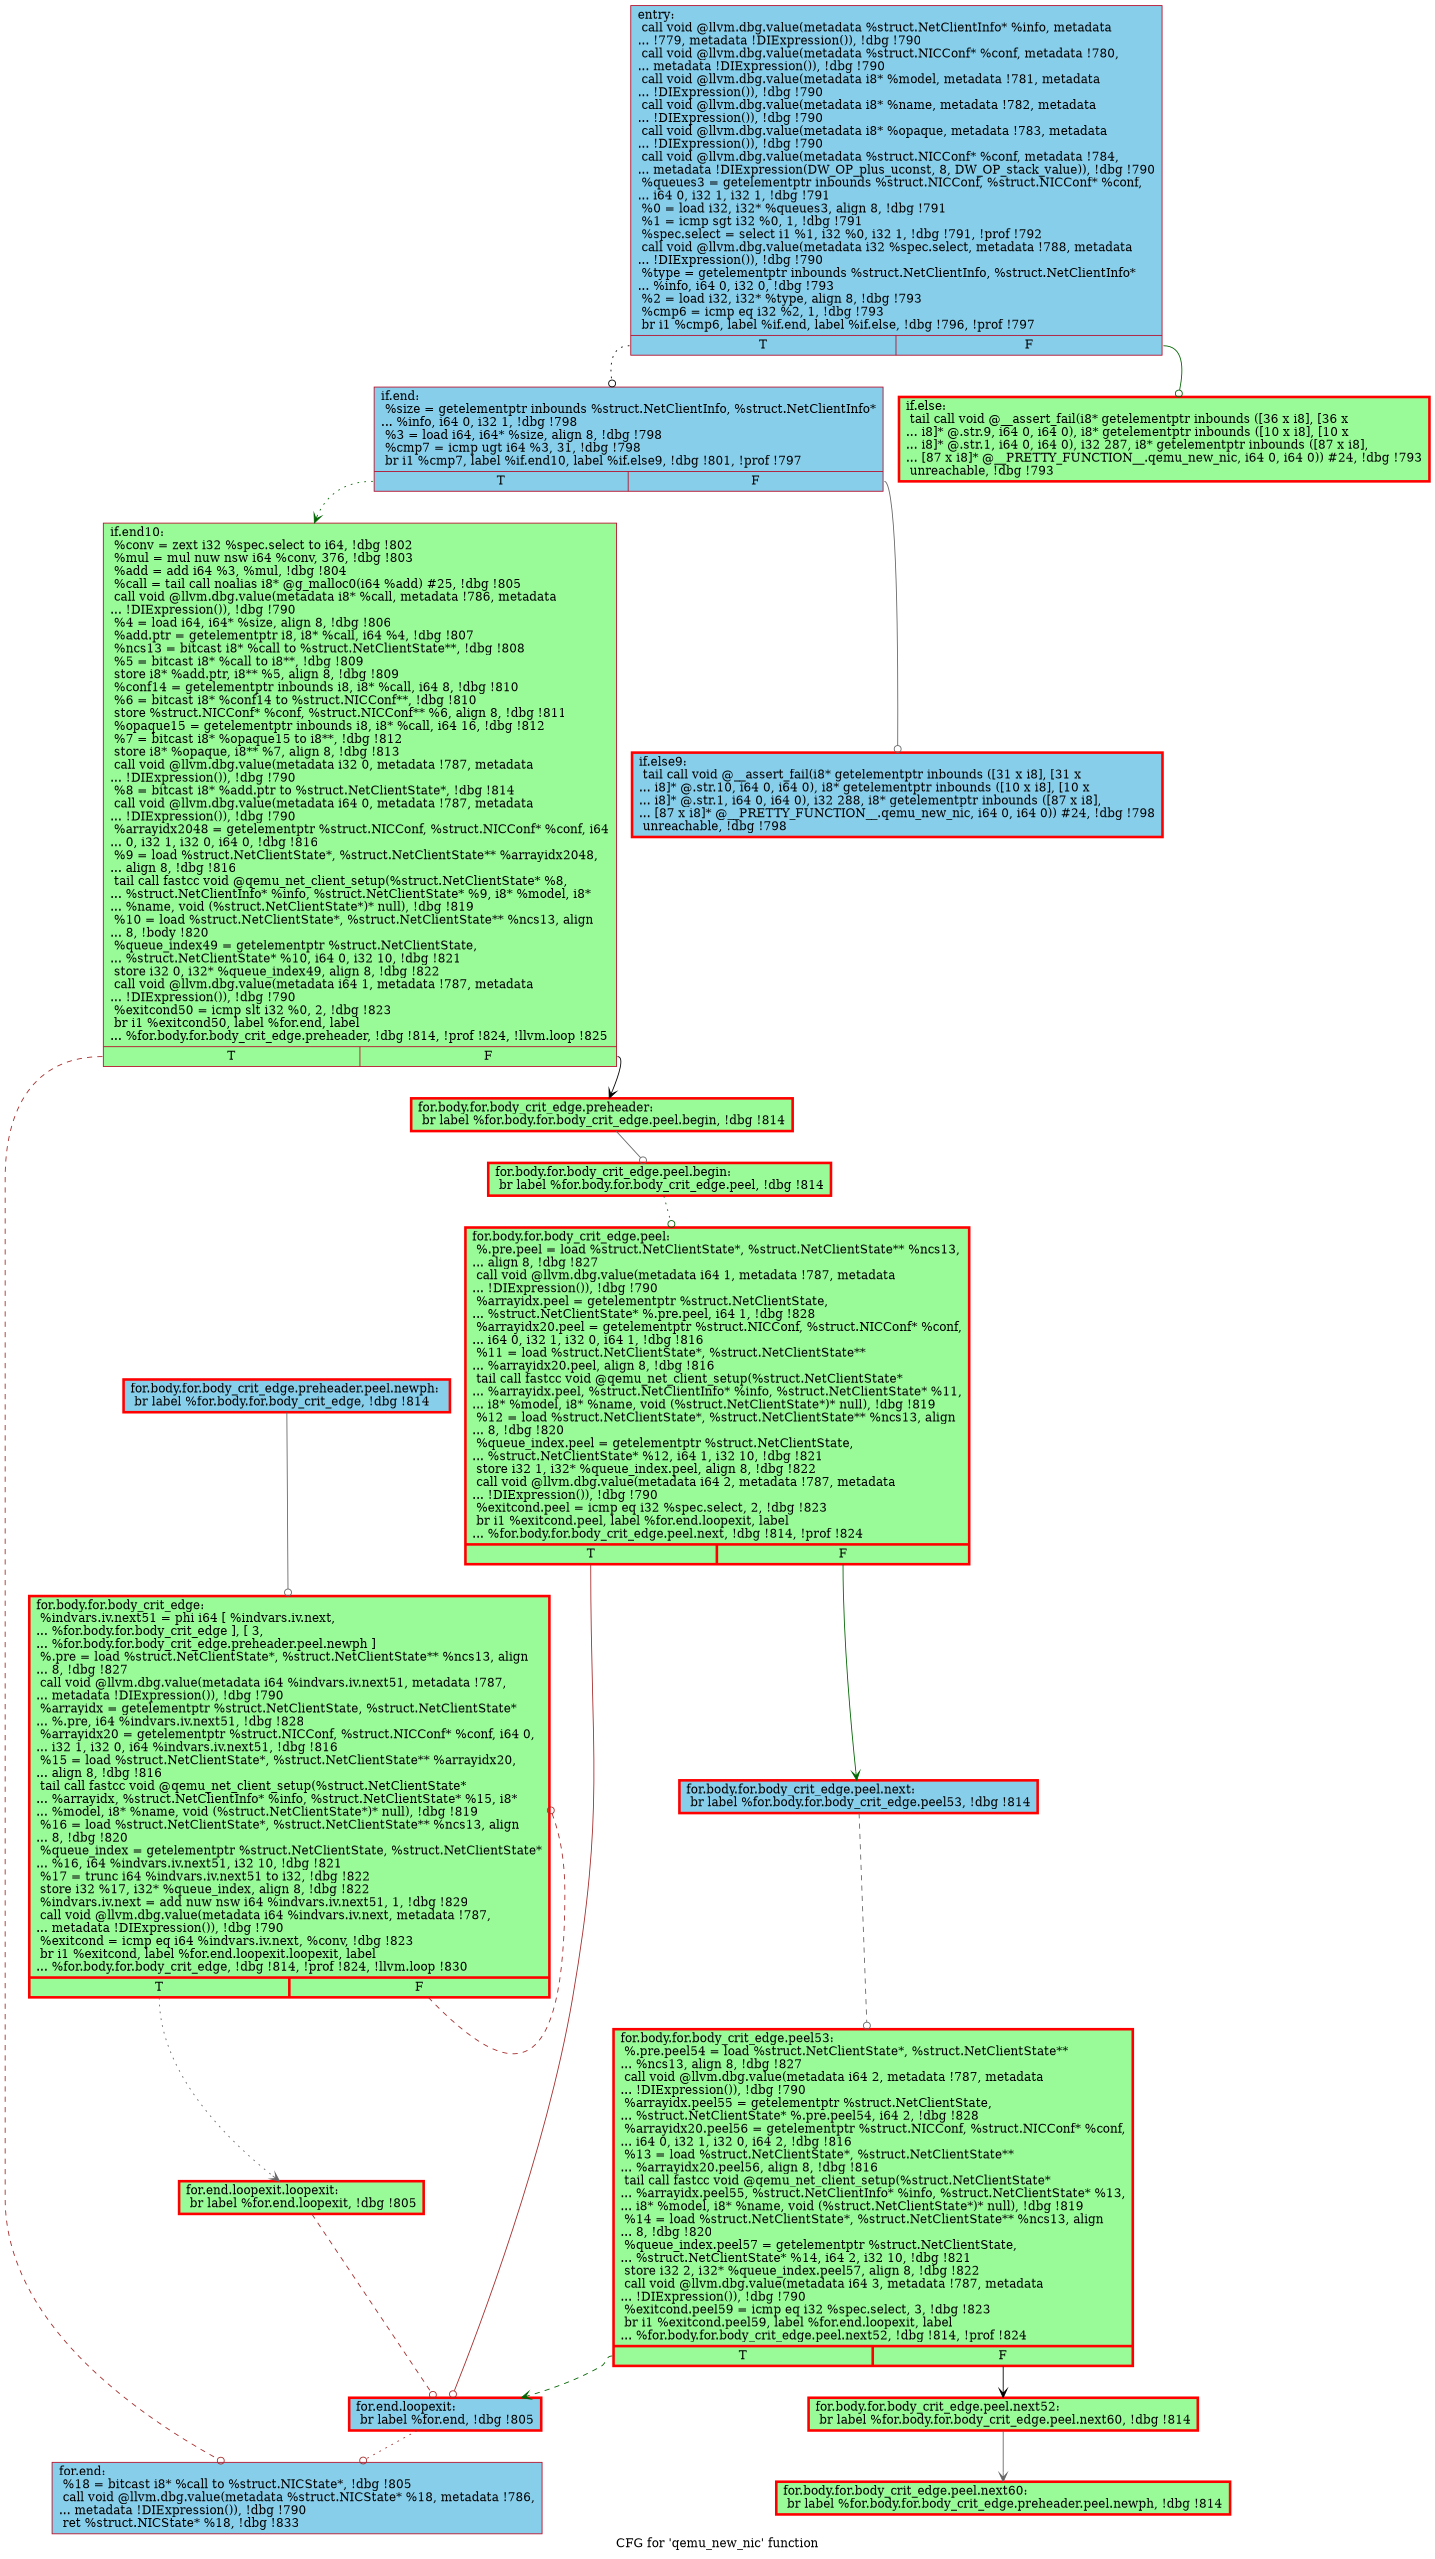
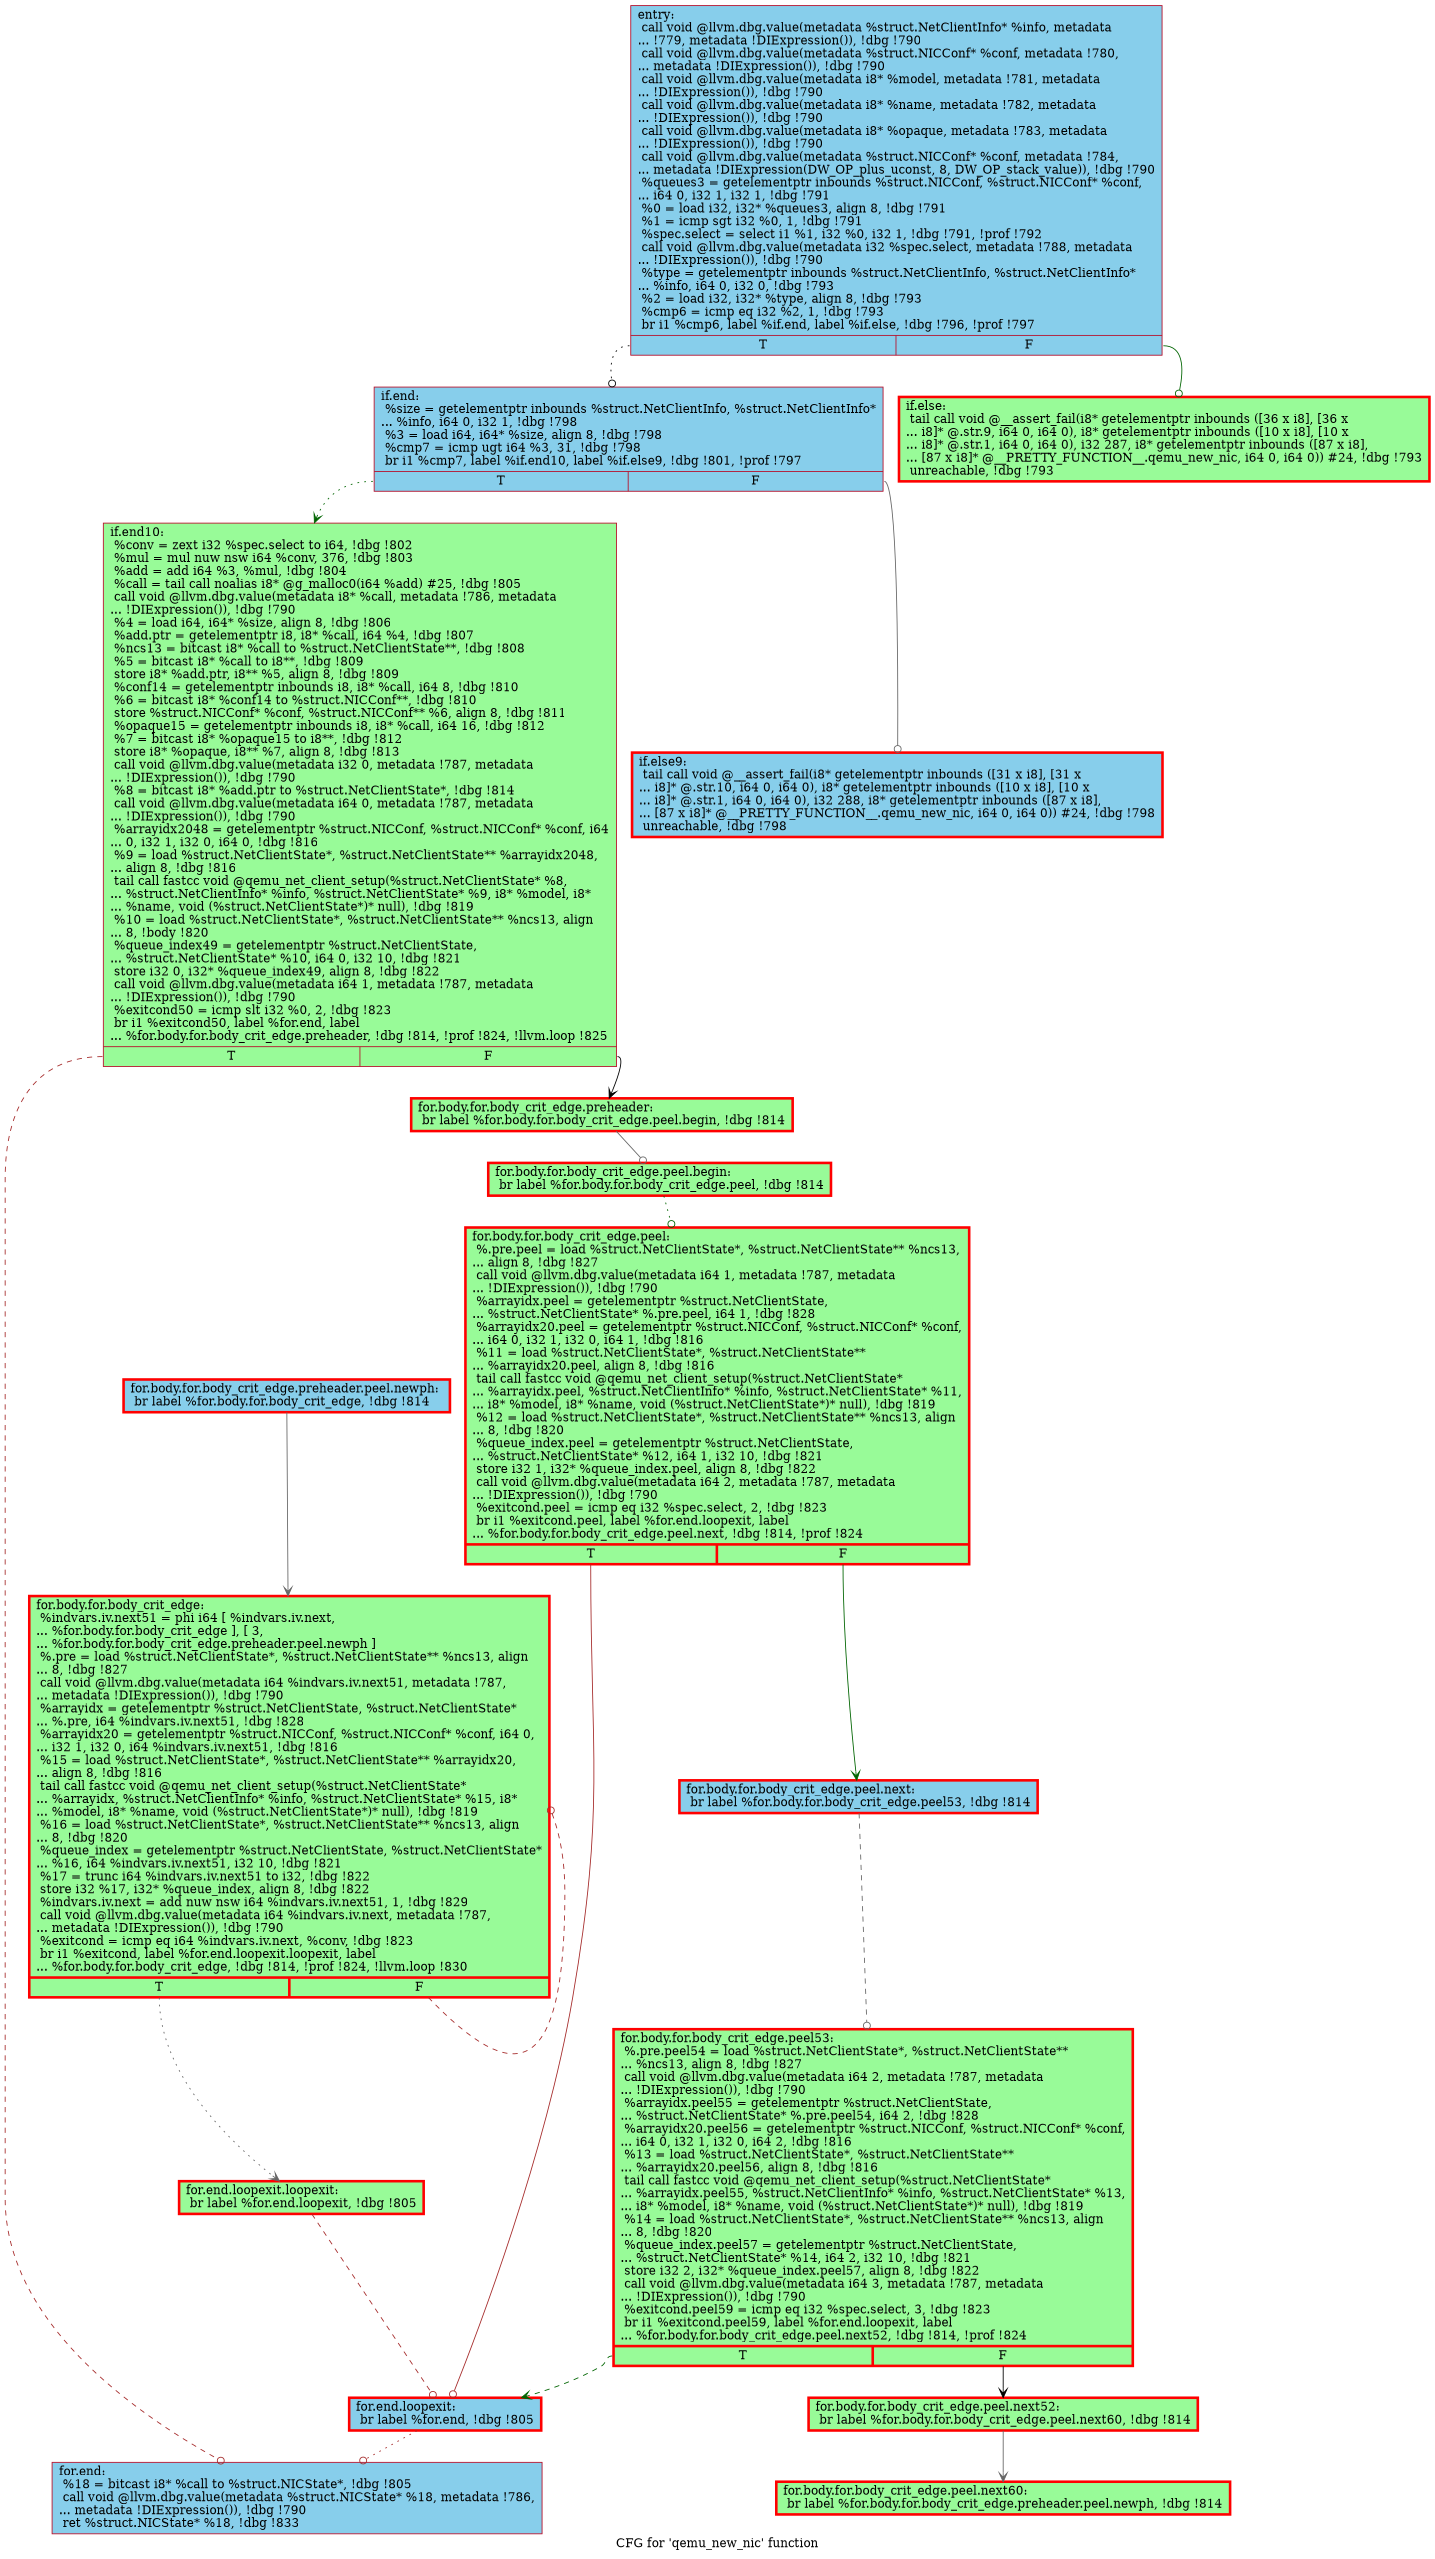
edge "for.body.for.body_crit_edge.preheader.peel.newph:" -> "for.body.for.body_crit_edge:": arrowhead odot -> vee
